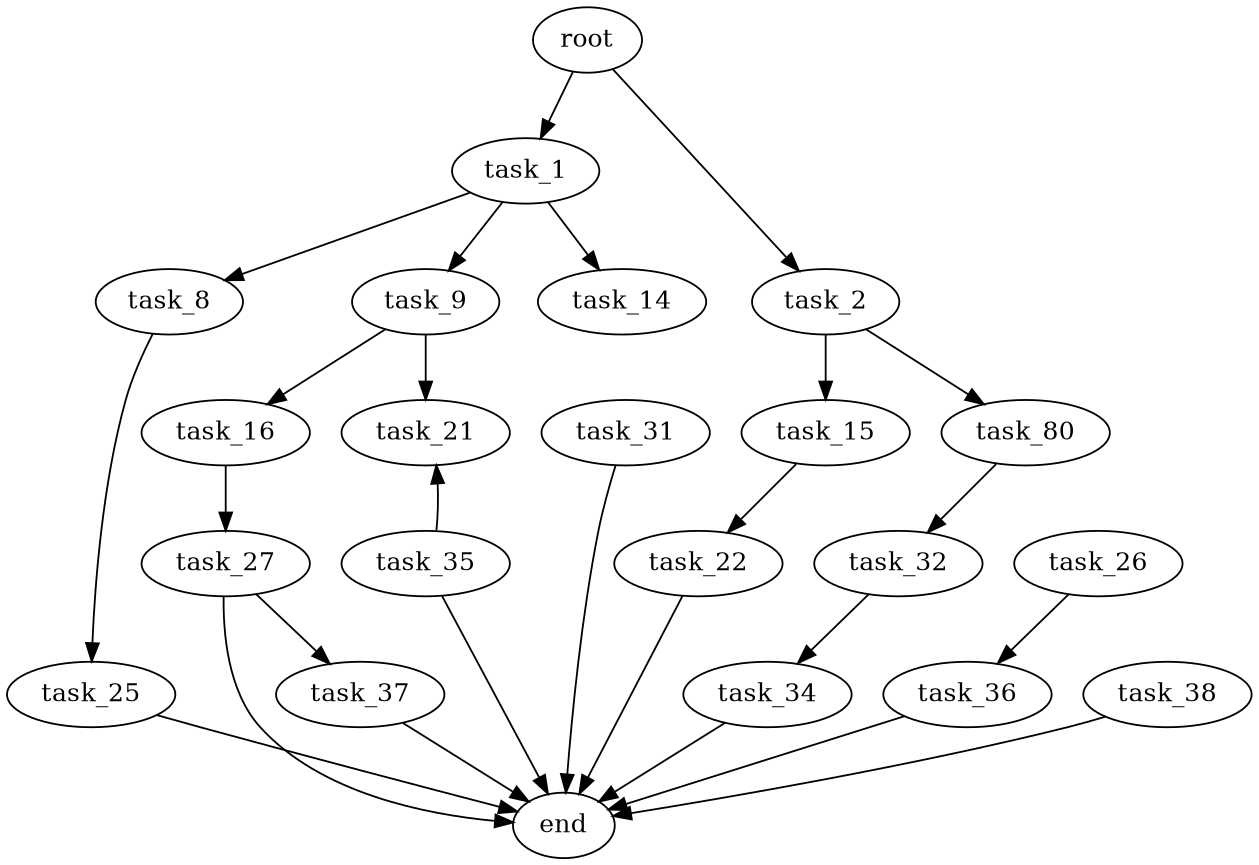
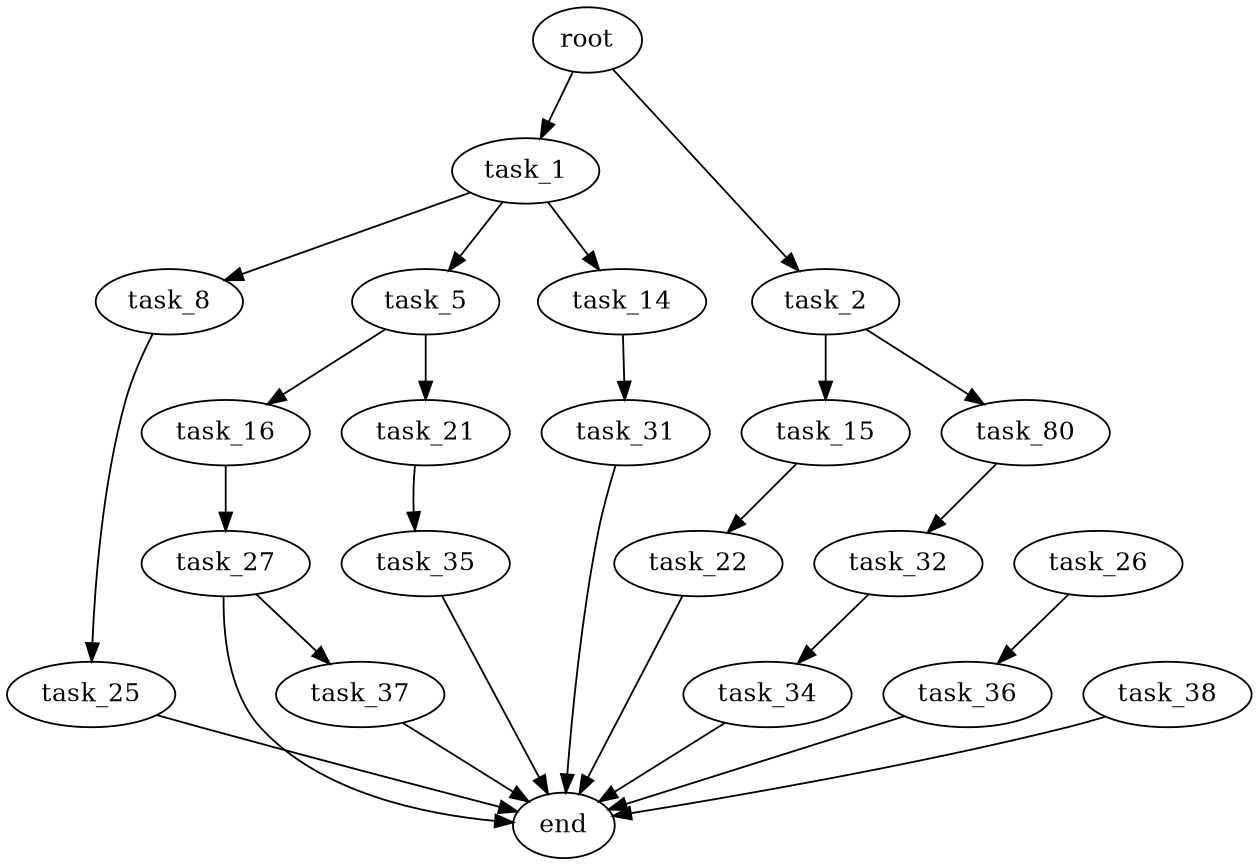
node "task_9": label "task_9" -> "task_5"
edge "task_14" -> "task_31": added
edge "task_35" -> "task_21": reversed
